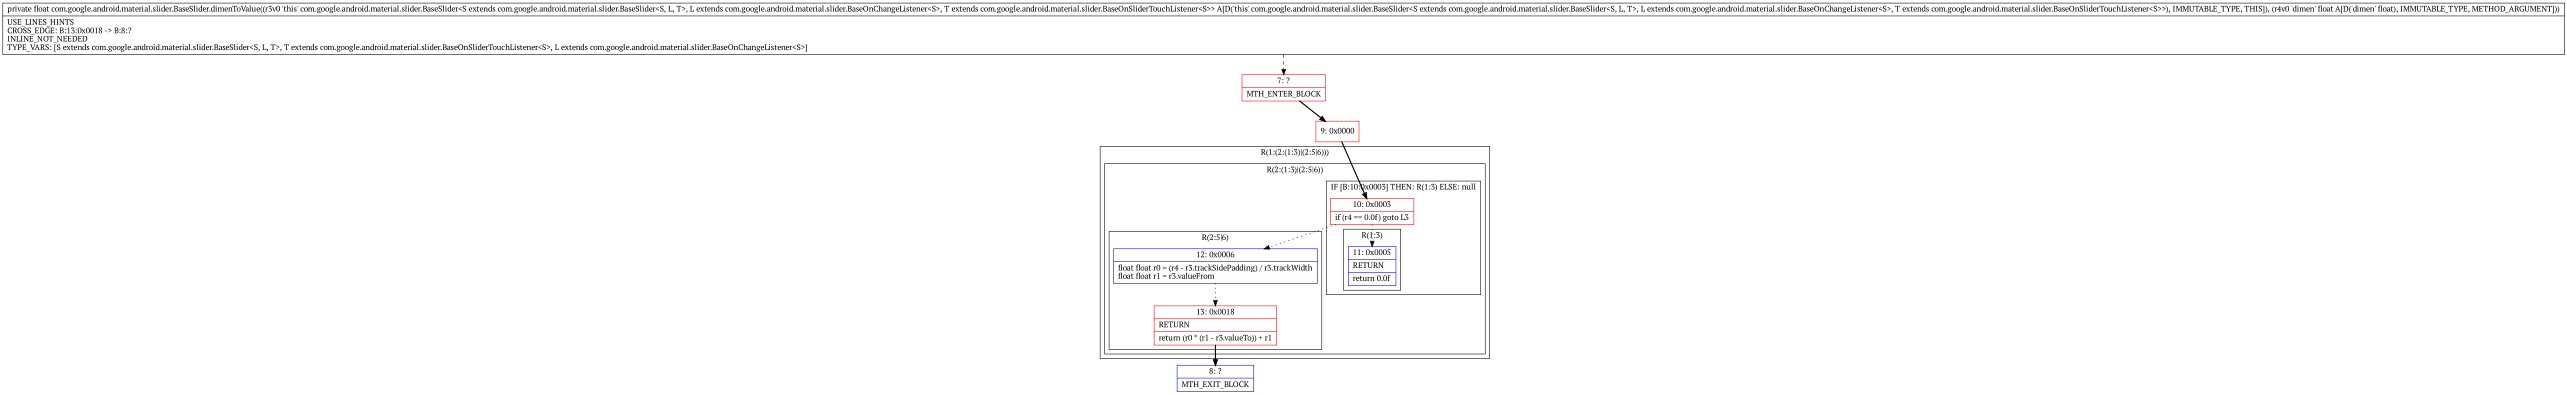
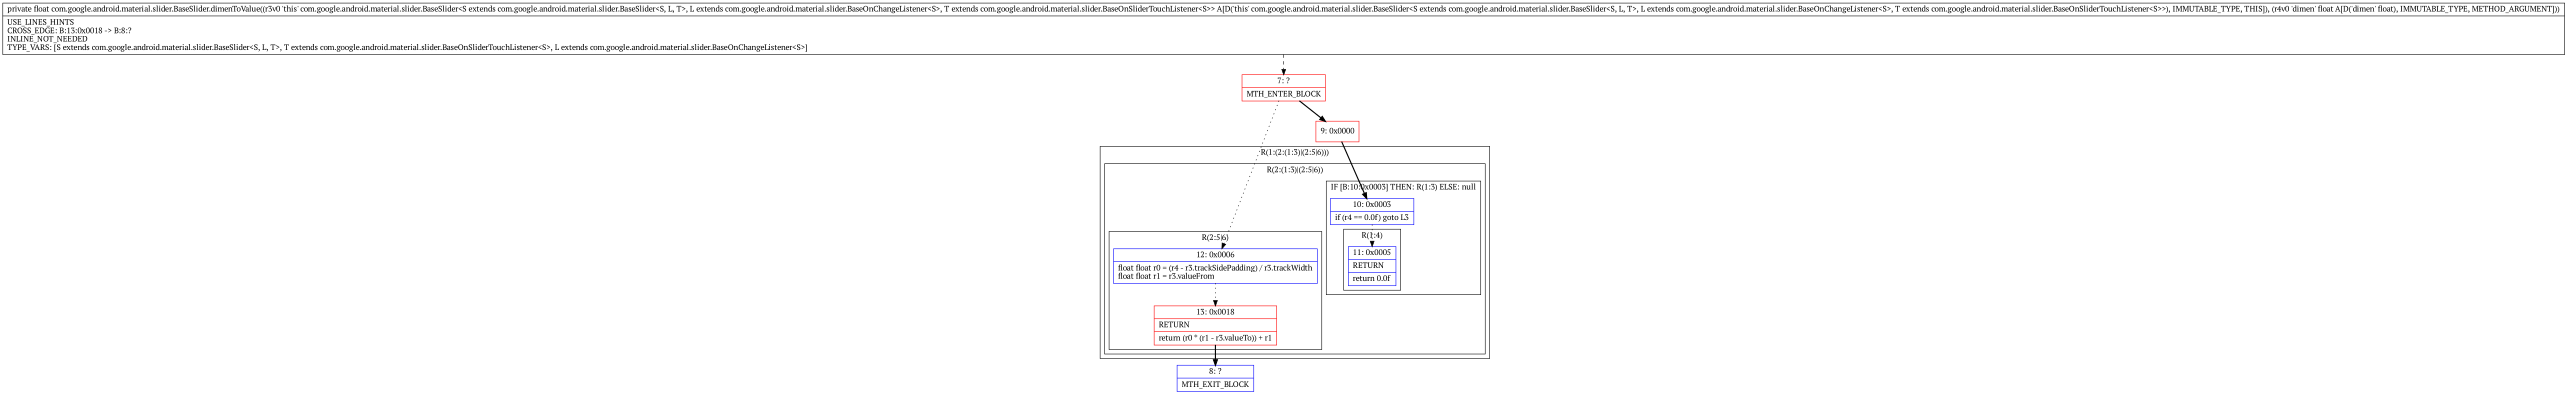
node "10: 0x0003": color red -> blue
edge "10: 0x0003" -> "12: 0x0006": now "7: ?" -> "12: 0x0006"
cluster "R(1:3)": label "R(1:3)" -> "R(1:4)"
